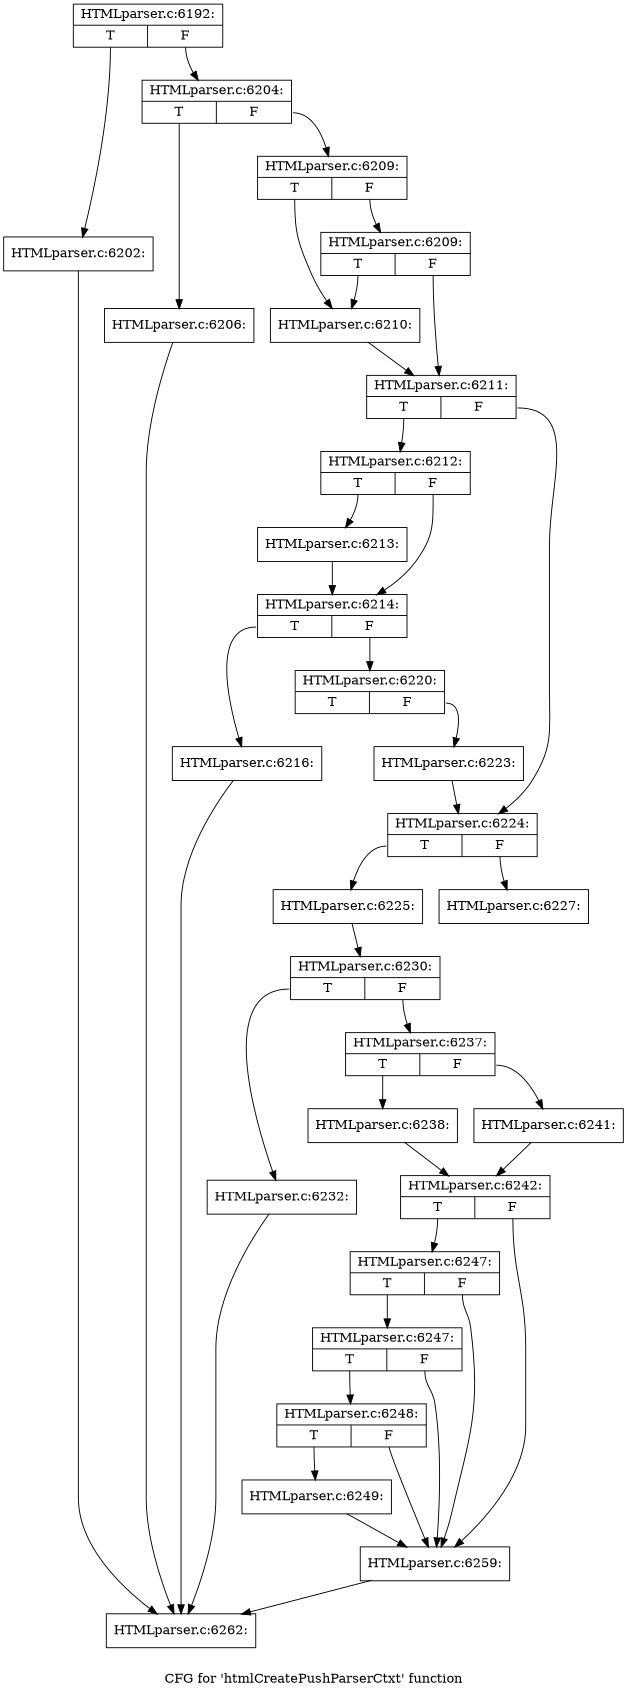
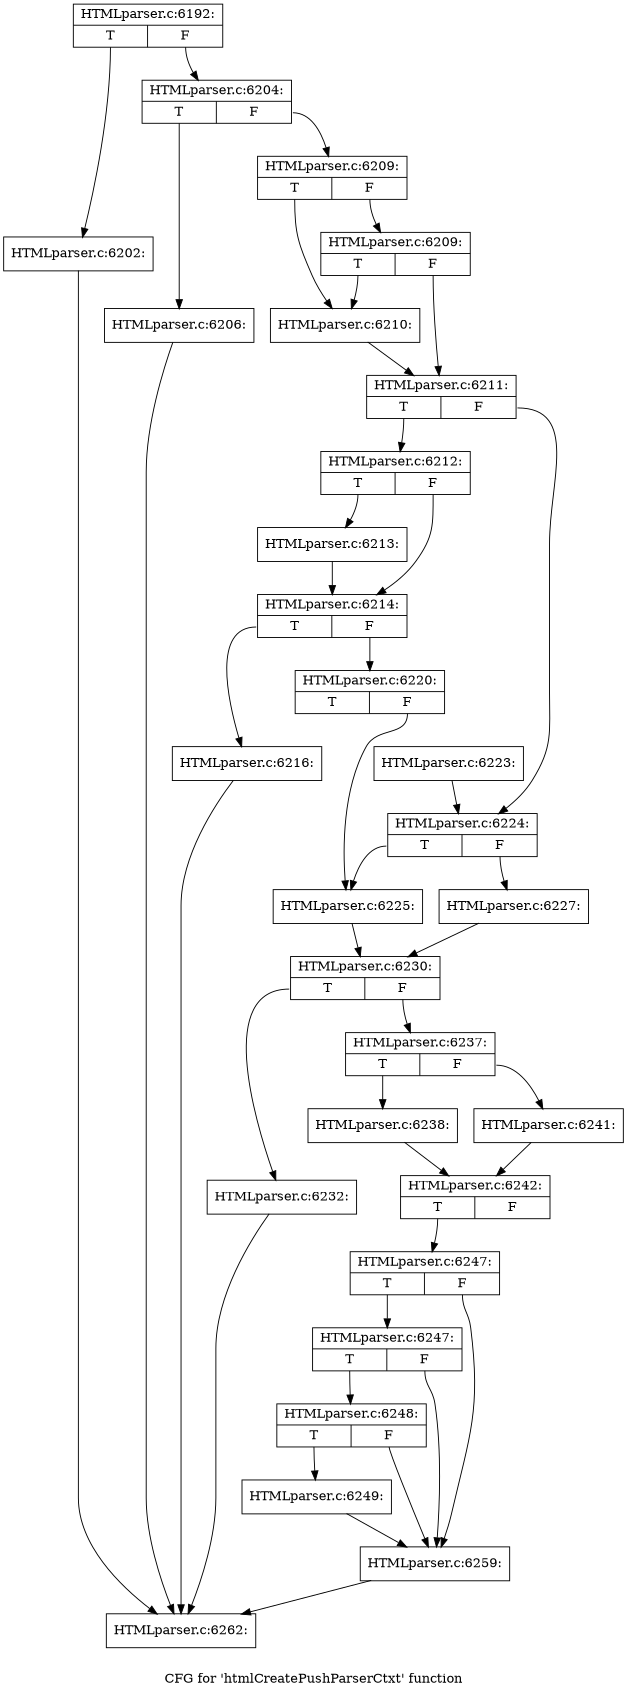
edge "HTMLparser.c:6220:" -> "HTMLparser.c:6223:": now "HTMLparser.c:6220:" -> "HTMLparser.c:6225:"
edge "HTMLparser.c:6227:" -> "HTMLparser.c:6230:": added
edge "HTMLparser.c:6242:" -> "HTMLparser.c:6259:": removed
